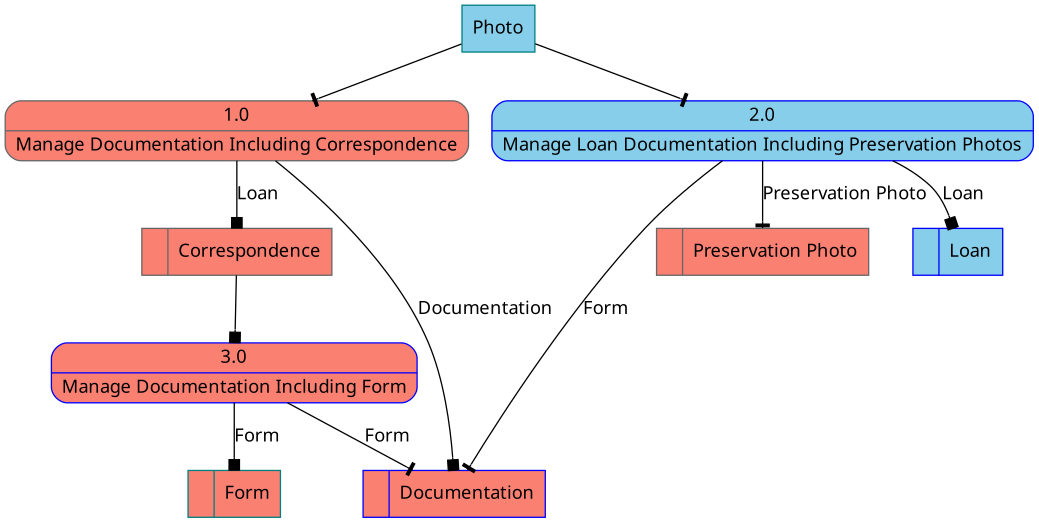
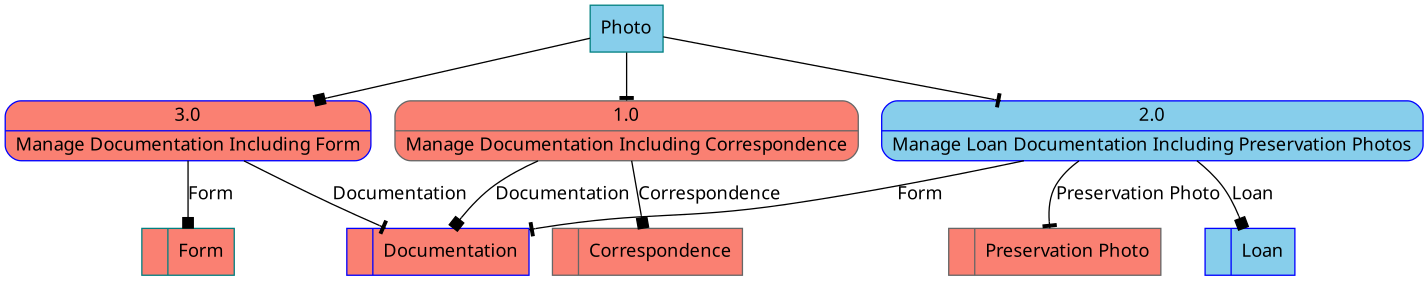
edge "1.0" -> "Correspondence": label "Loan" -> "Correspondence"
edge "Correspondence" -> "3.0": now "Photo" -> "3.0"
edge "3.0" -> "Documentation": label "Form" -> "Documentation"
